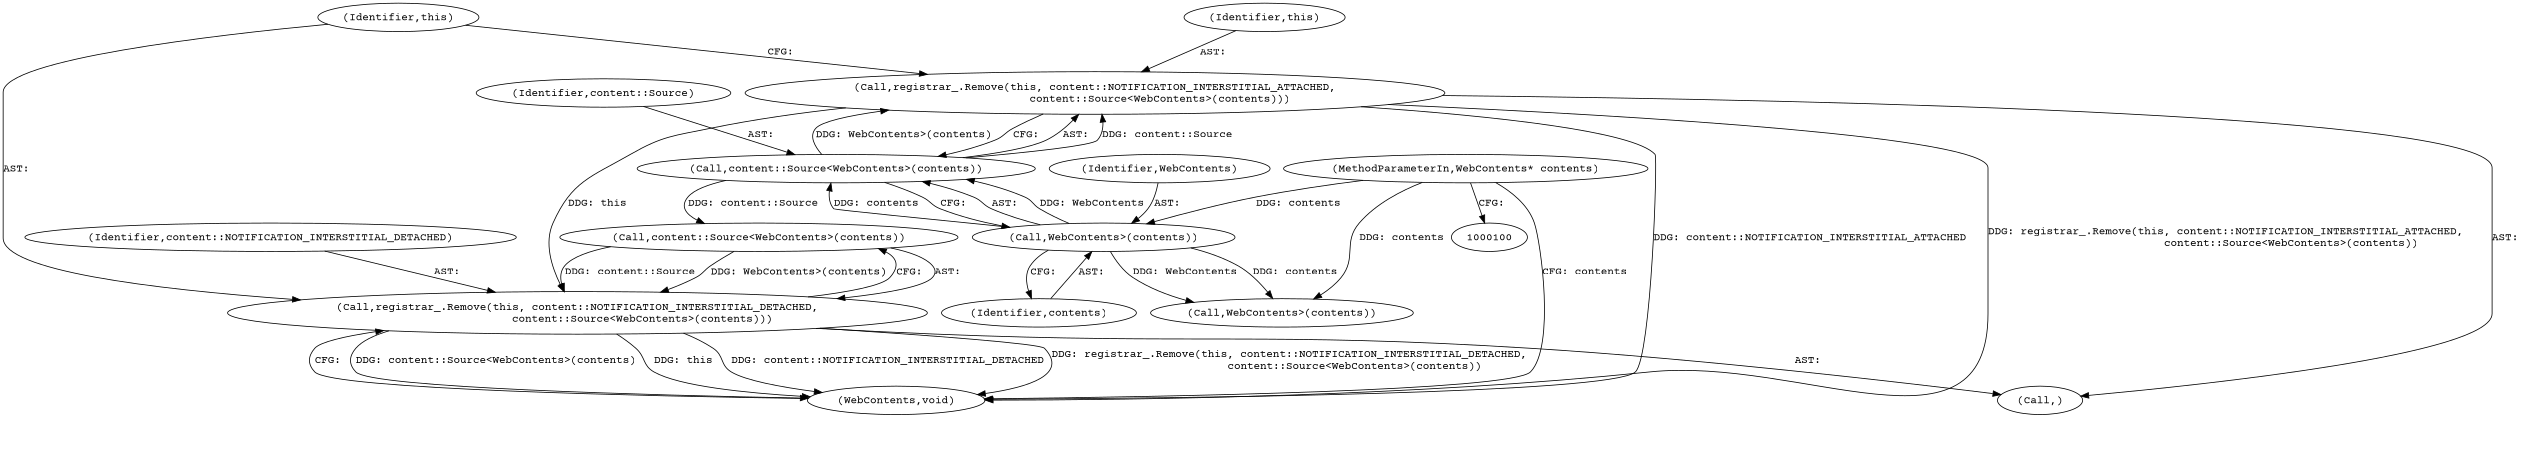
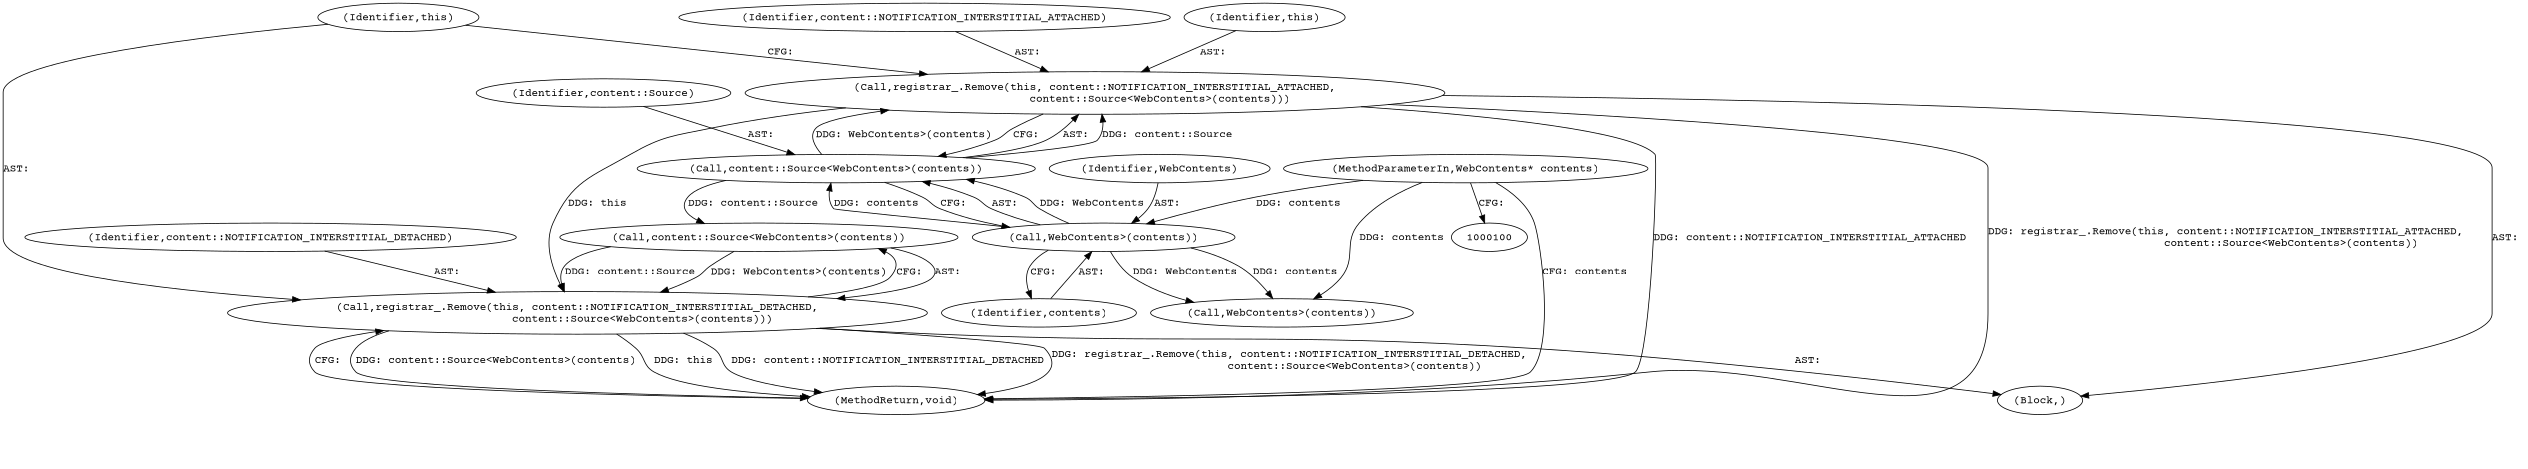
node "(Identifier,content::NOTIFICATION_INTERSTITIAL_ATTACHED)": added
node "(WebContents,void)": label "(WebContents,void)" -> "(MethodReturn,void)"
node "(Call,)": label "(Call,)" -> "(Block,)"
